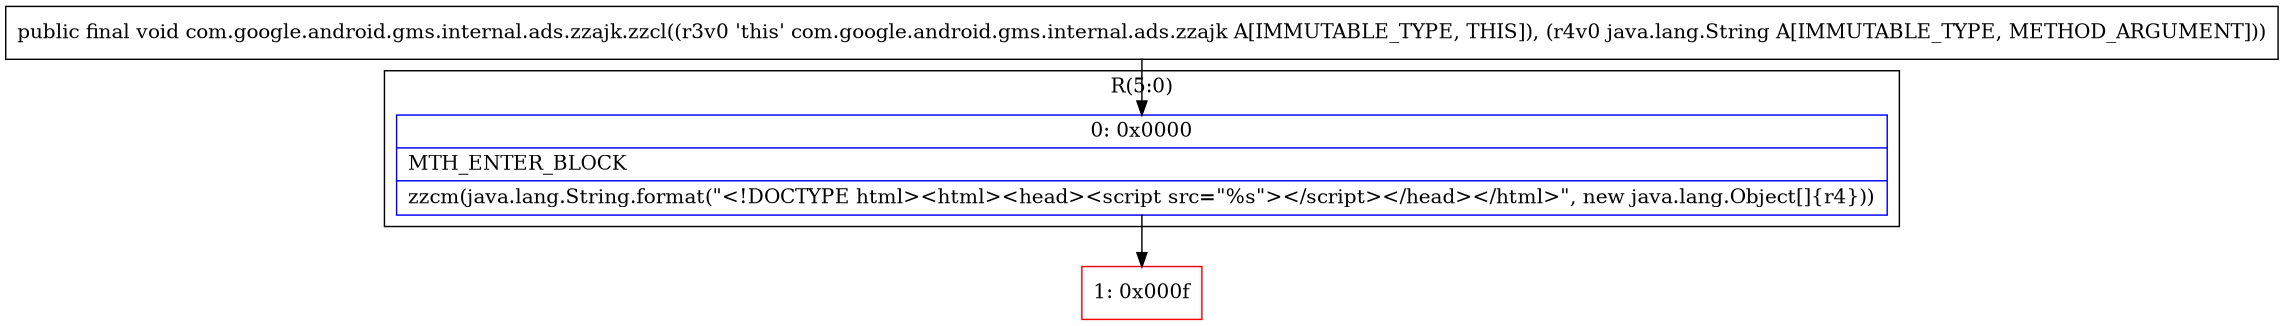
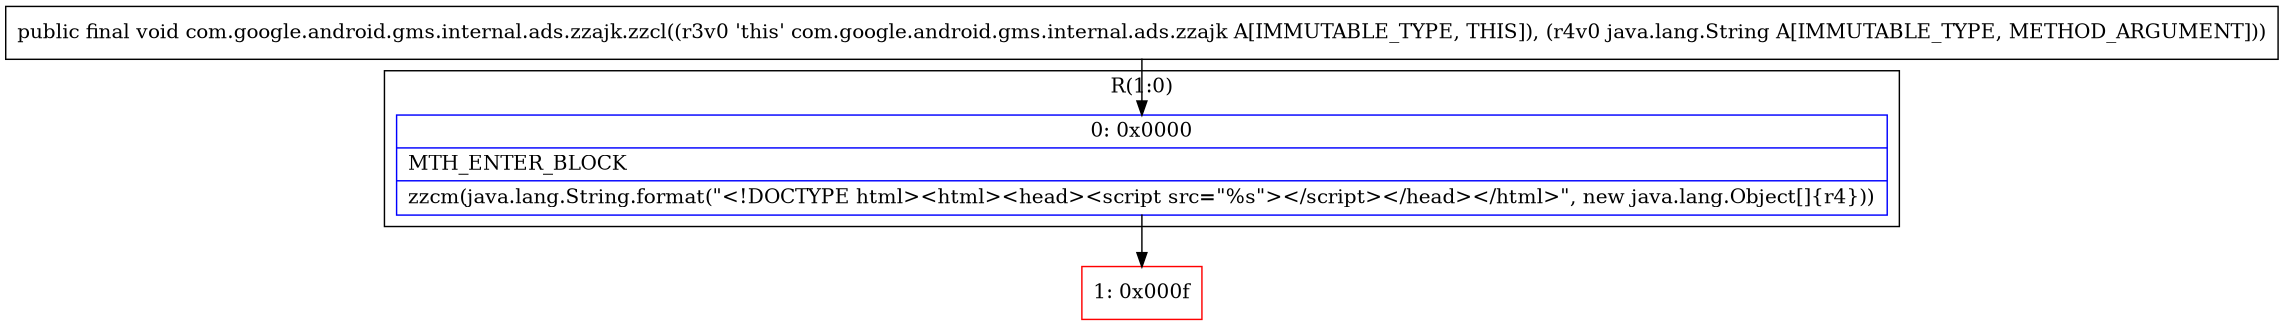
cluster "R(5:0)": label "R(5:0)" -> "R(1:0)"
